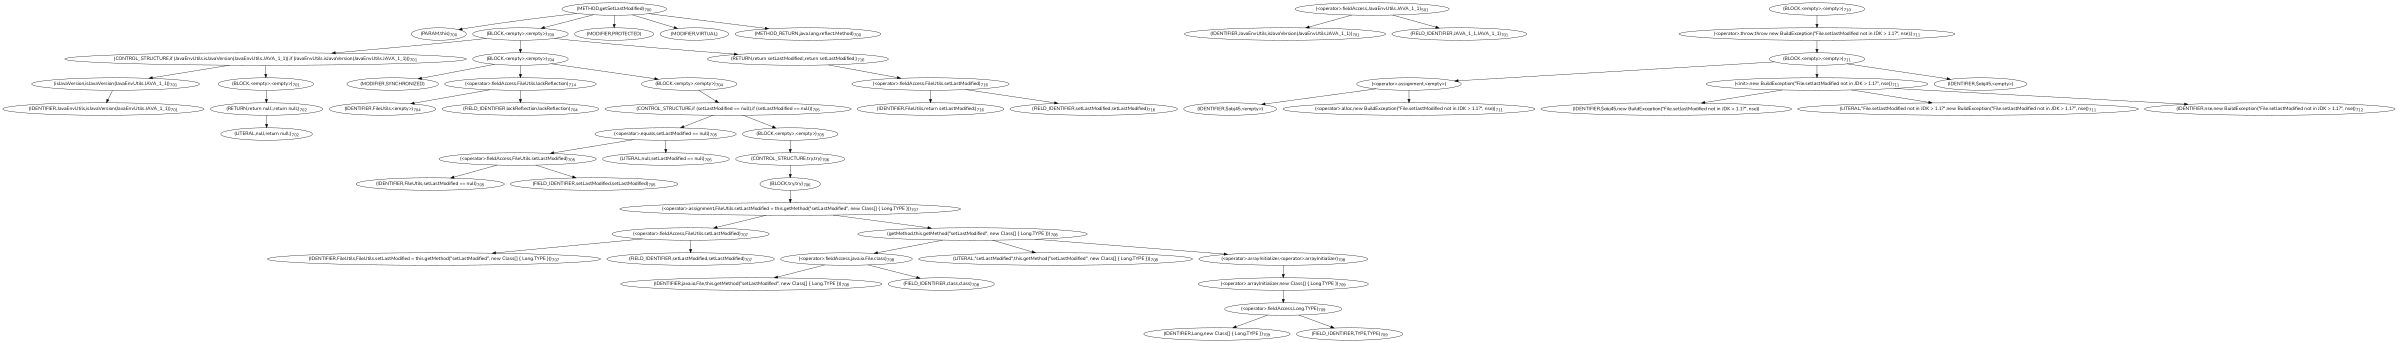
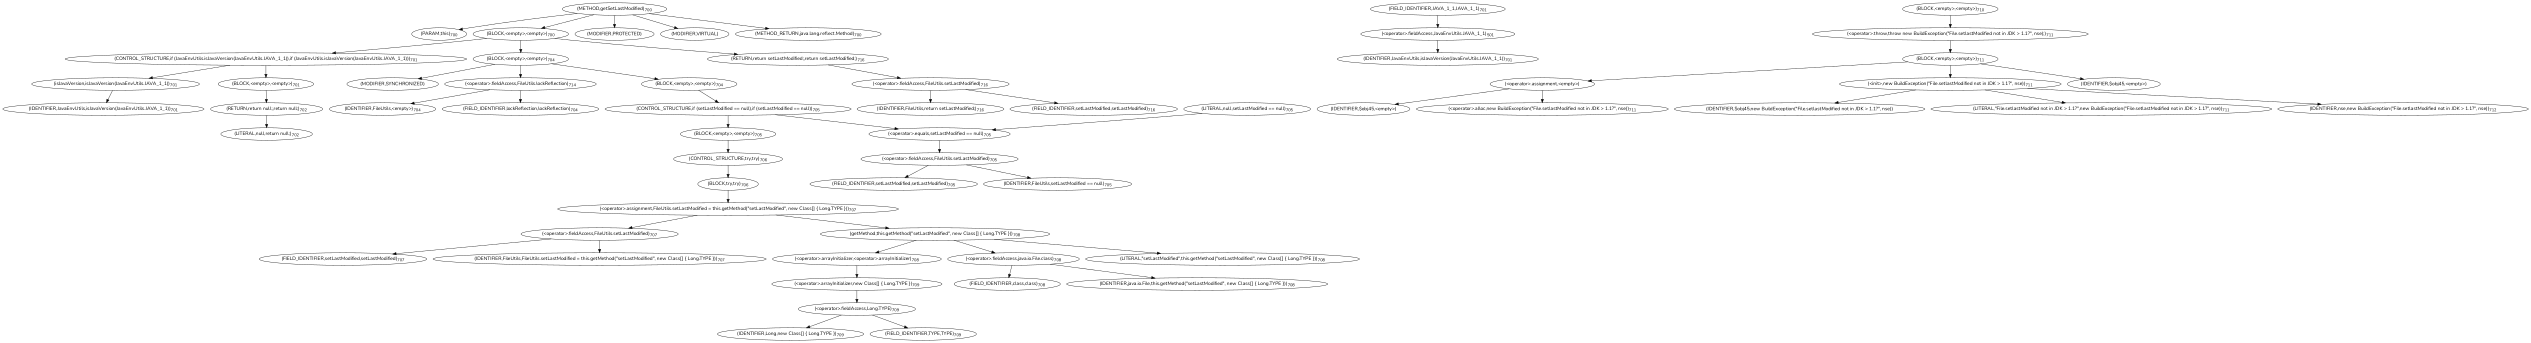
edge "(<operator>.fieldAccess,JavaEnvUtils.JAVA_1_1)" -> "(FIELD_IDENTIFIER,JAVA_1_1,JAVA_1_1)": reversed
edge "(<operator>.equals,setLastModified == null)" -> "(LITERAL,null,setLastModified == null)": reversed
